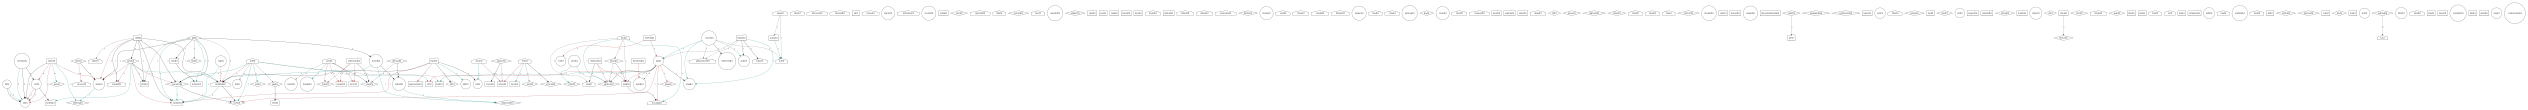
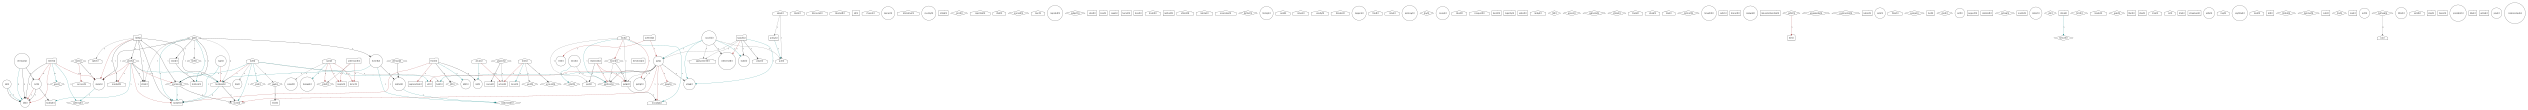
edge "kuwait(2)" -> "intervened(1)": added, label "1"
edge "dichotomy(1)" -> "justify(1)": now "end(3)" -> "justify(1)"
edge "think(1)" -> "bombing(4)": removed, label "1"
node "cause(1)": removed
